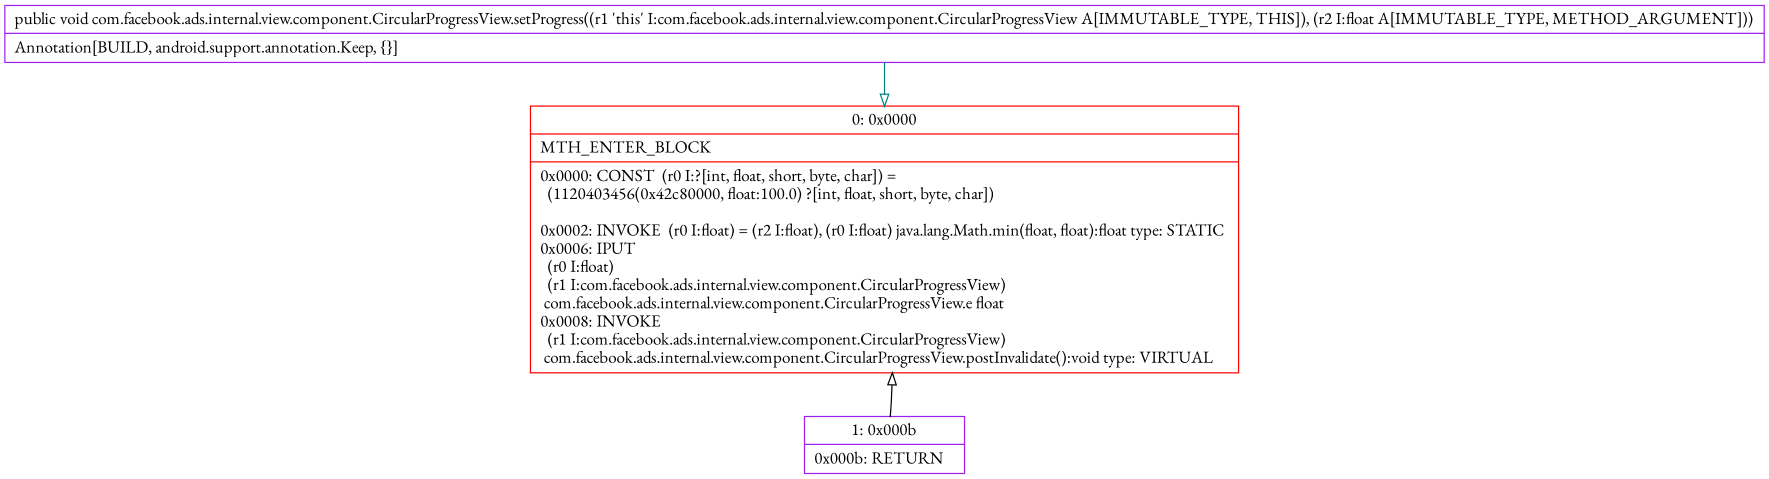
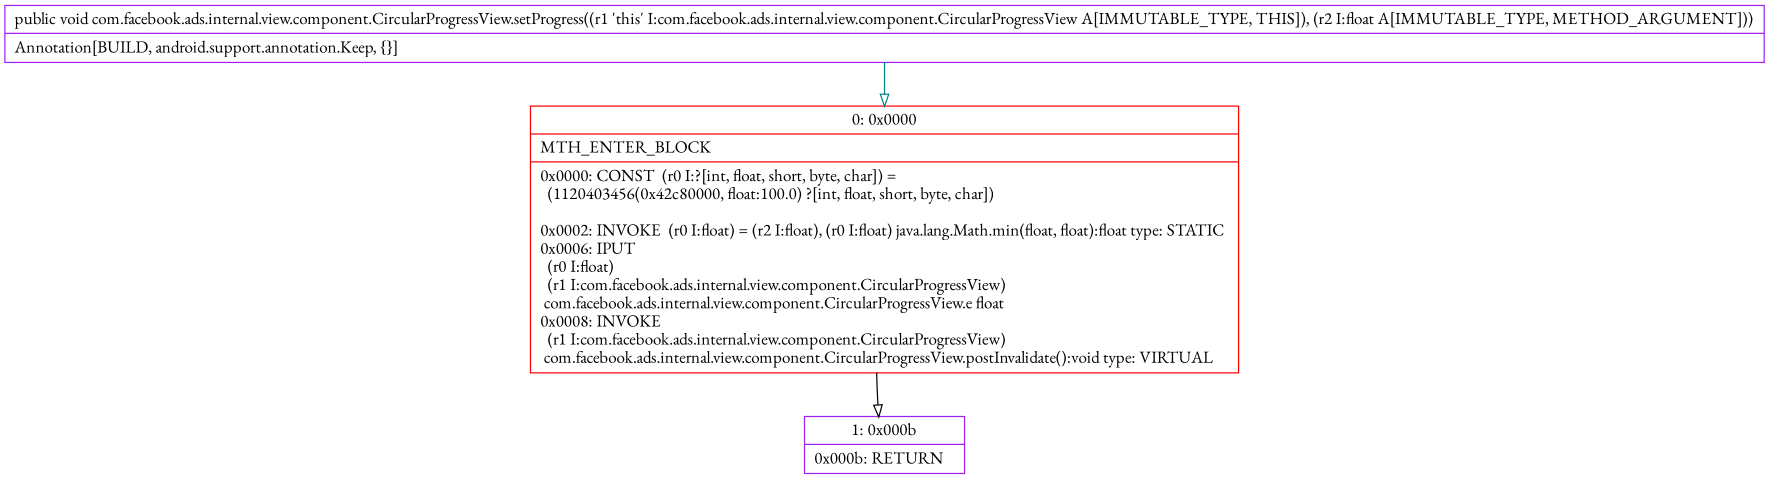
edge "1: 0x000b" -> "0: 0x0000": reversed
